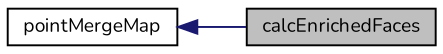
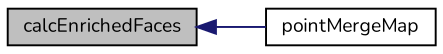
edge "calcEnrichedFaces" -> "pointMergeMap": reversed
